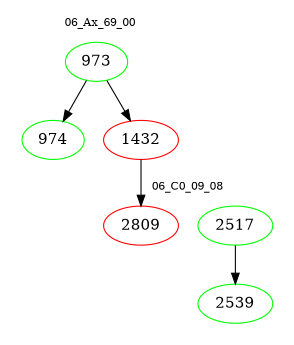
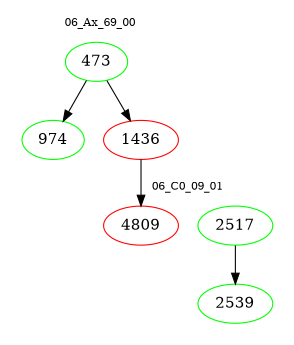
node "973": label "973" -> "473"
node "1432": label "1432" -> "1436"
cluster "06_C0_09_08": label "06_C0_09_08" -> "06_C0_09_01"
node "2809": label "2809" -> "4809"
